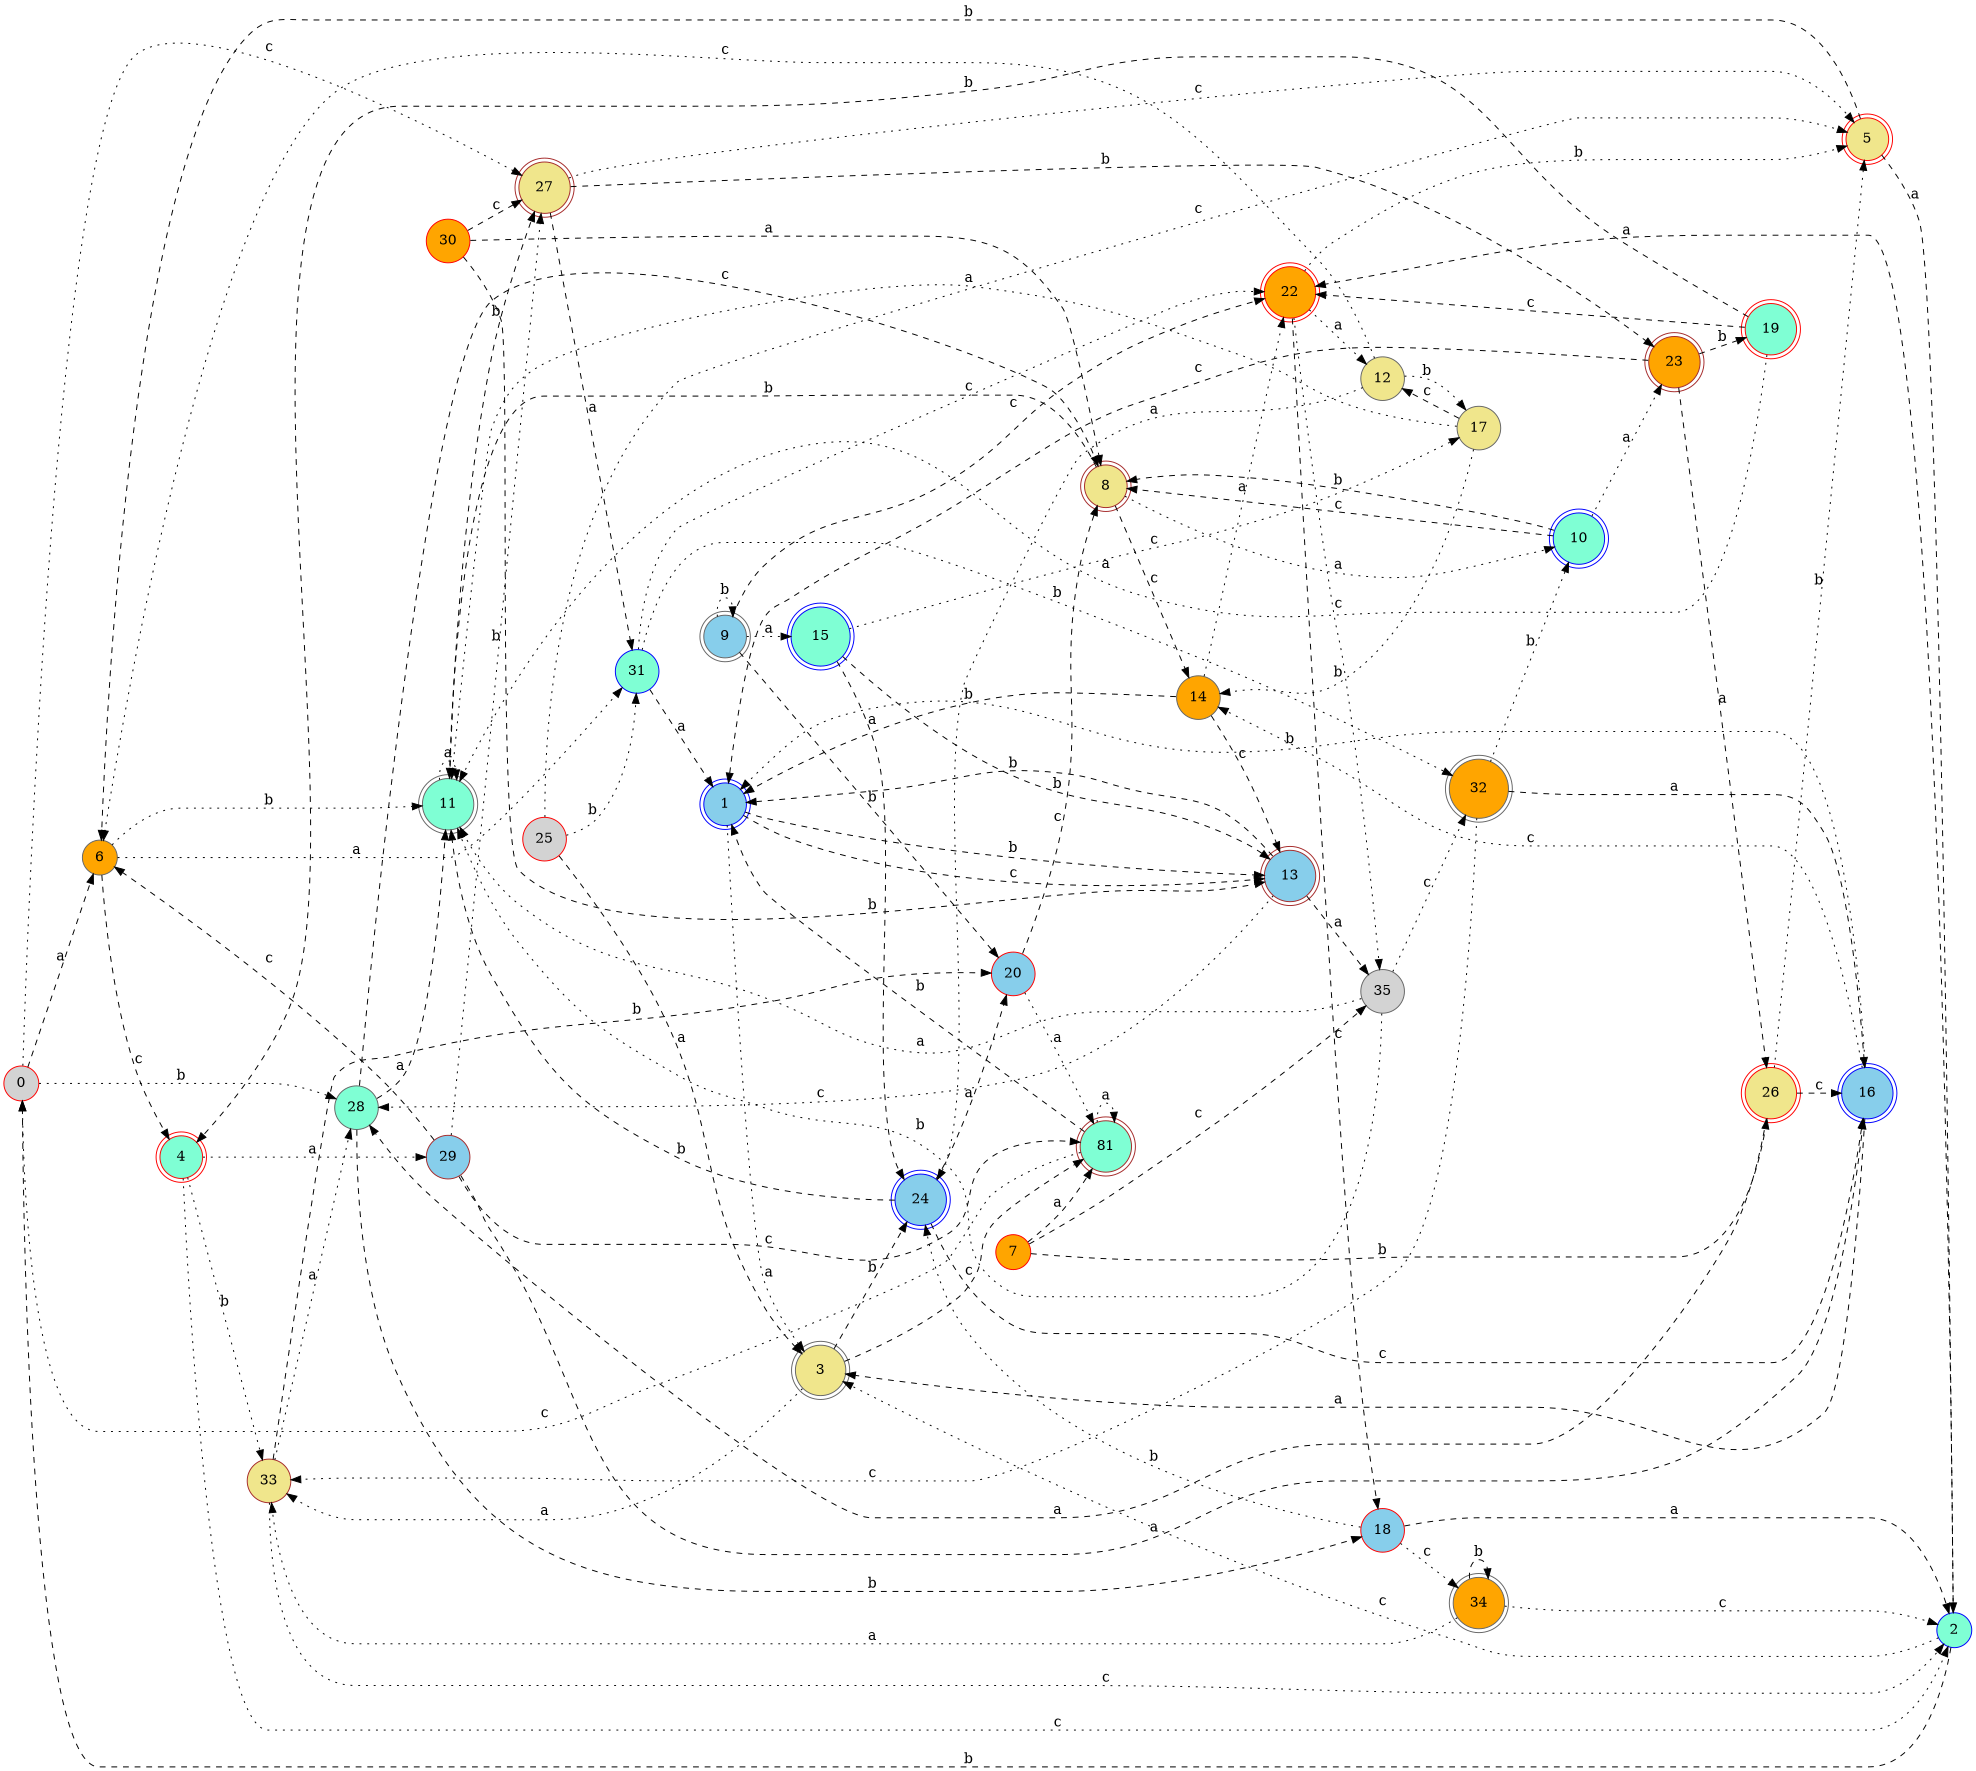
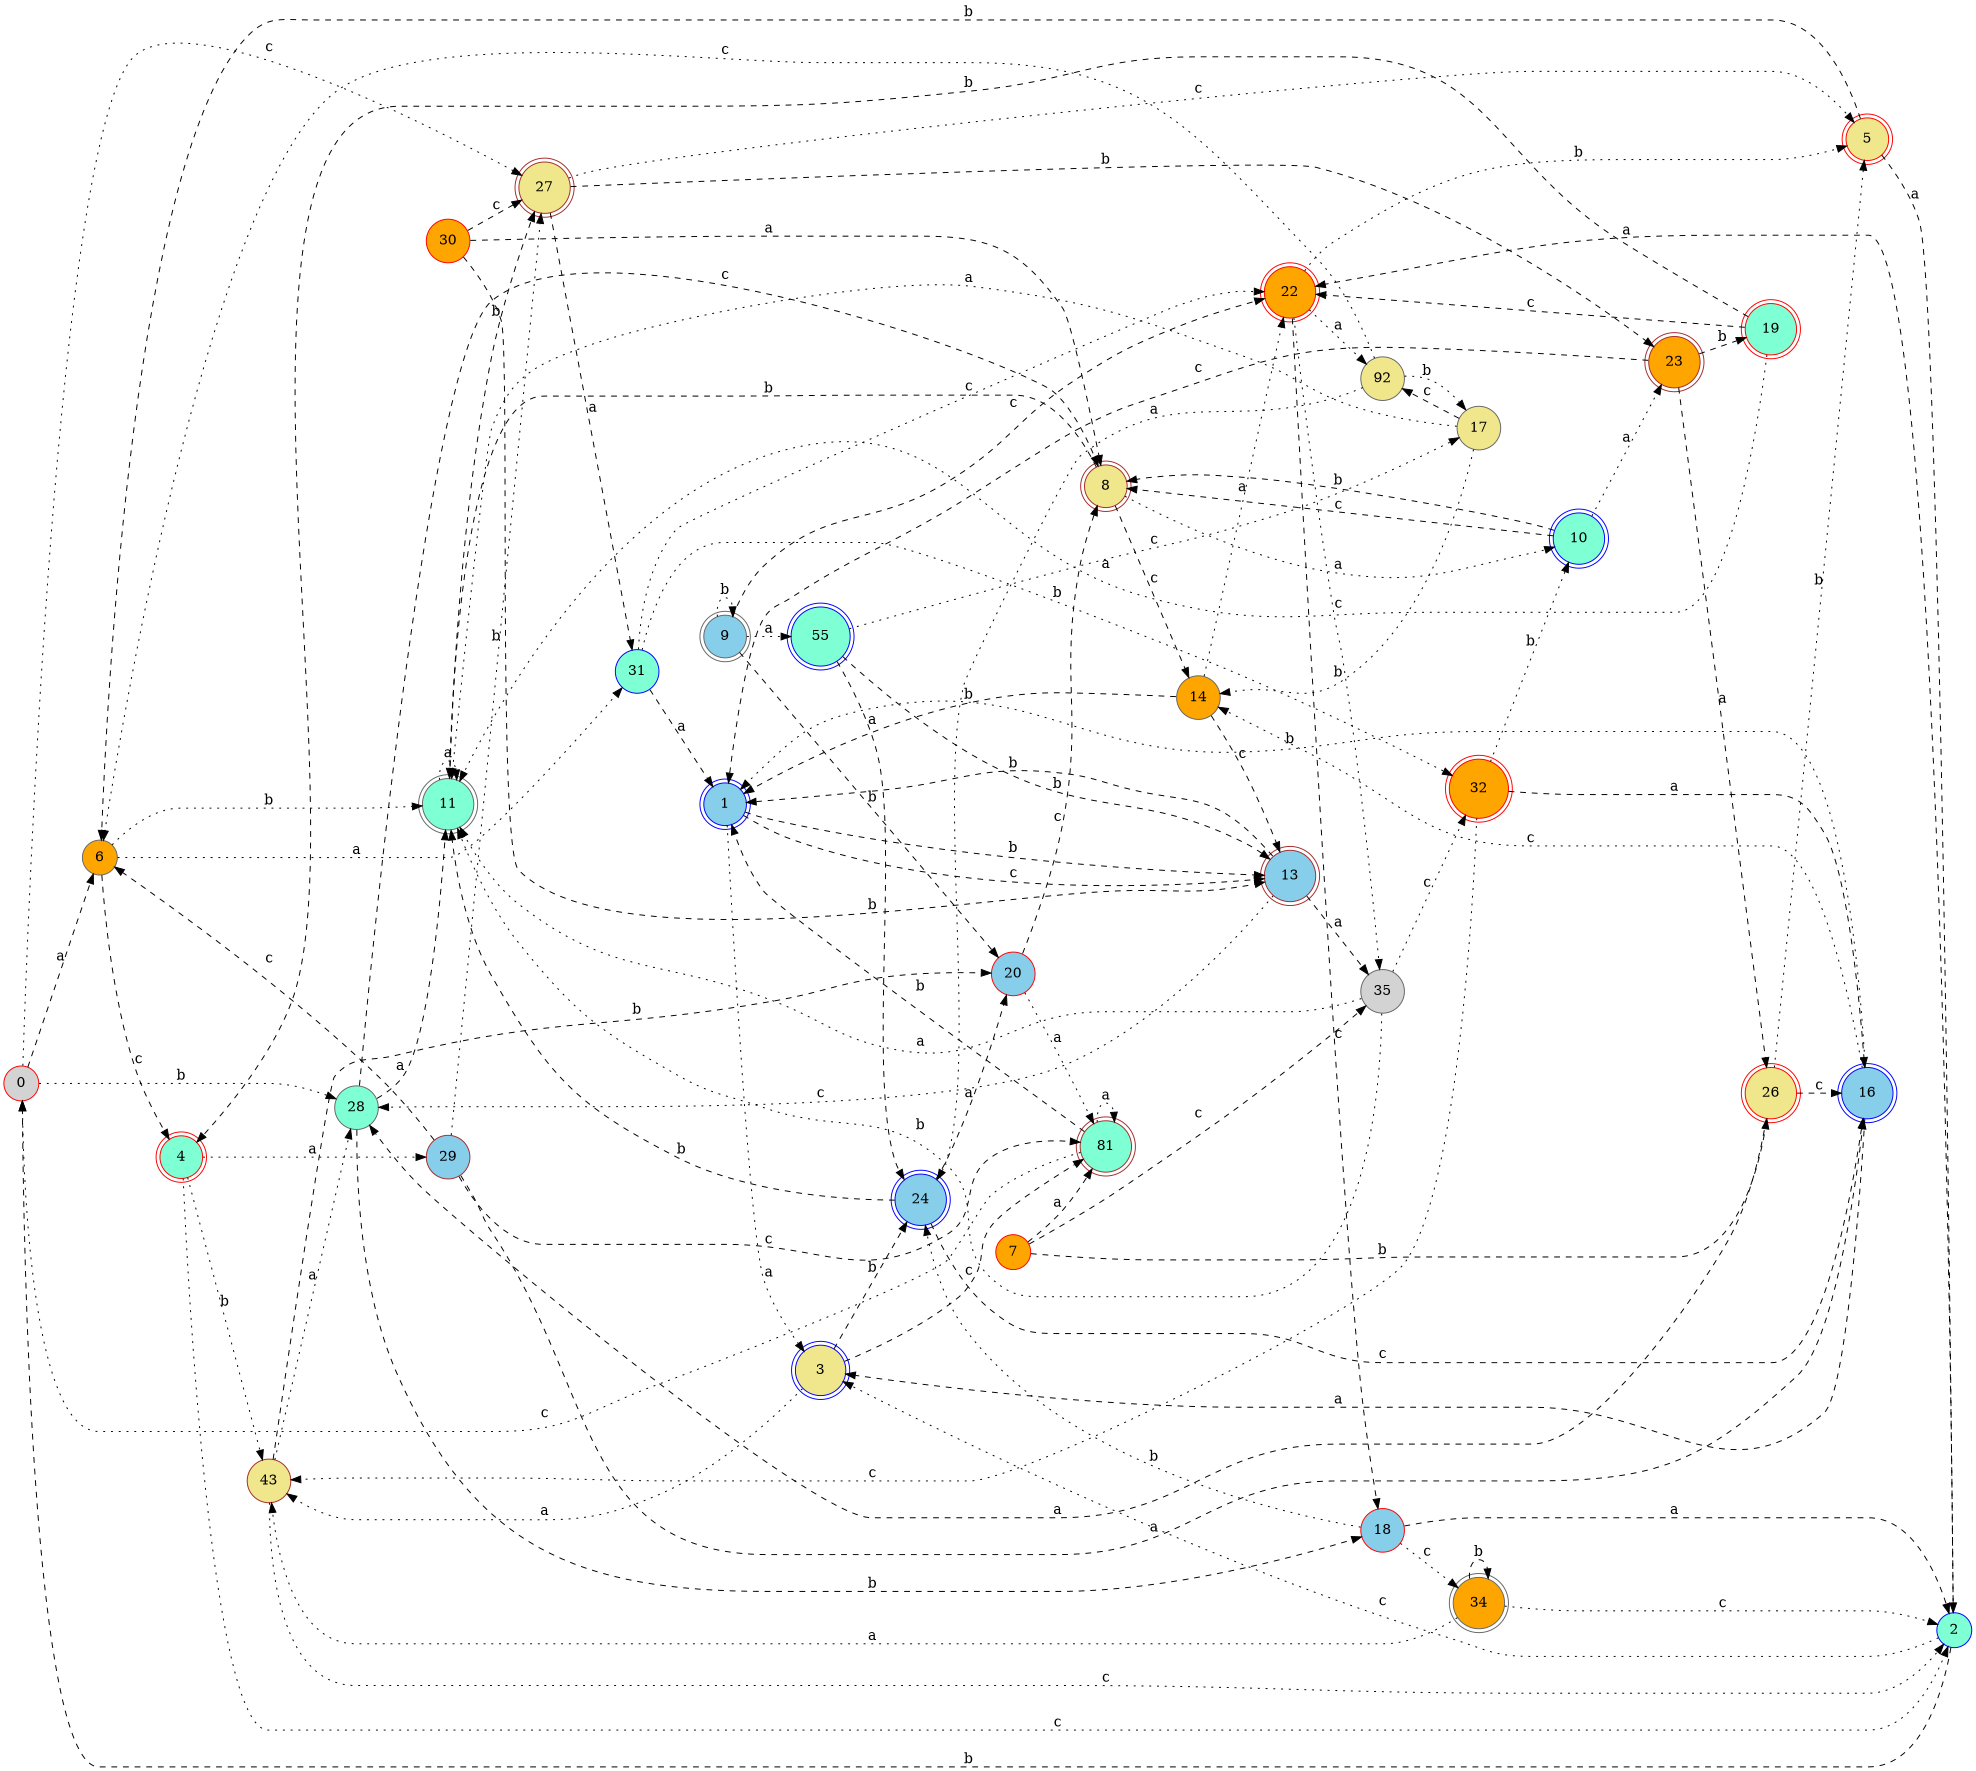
node "12": label "12" -> "92"
node "15": label "15" -> "55"
node "32": color gray40 -> red
node "25": removed
node "3": color gray40 -> blue
node "33": label "33" -> "43"
